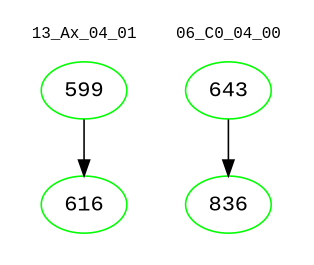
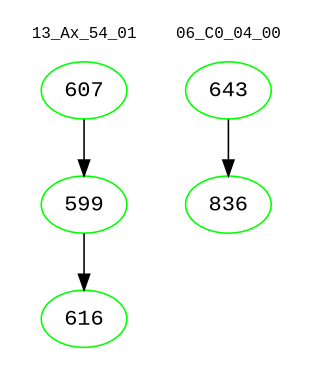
cluster "13_Ax_04_01": label "13_Ax_04_01" -> "13_Ax_54_01"
node "607": added
